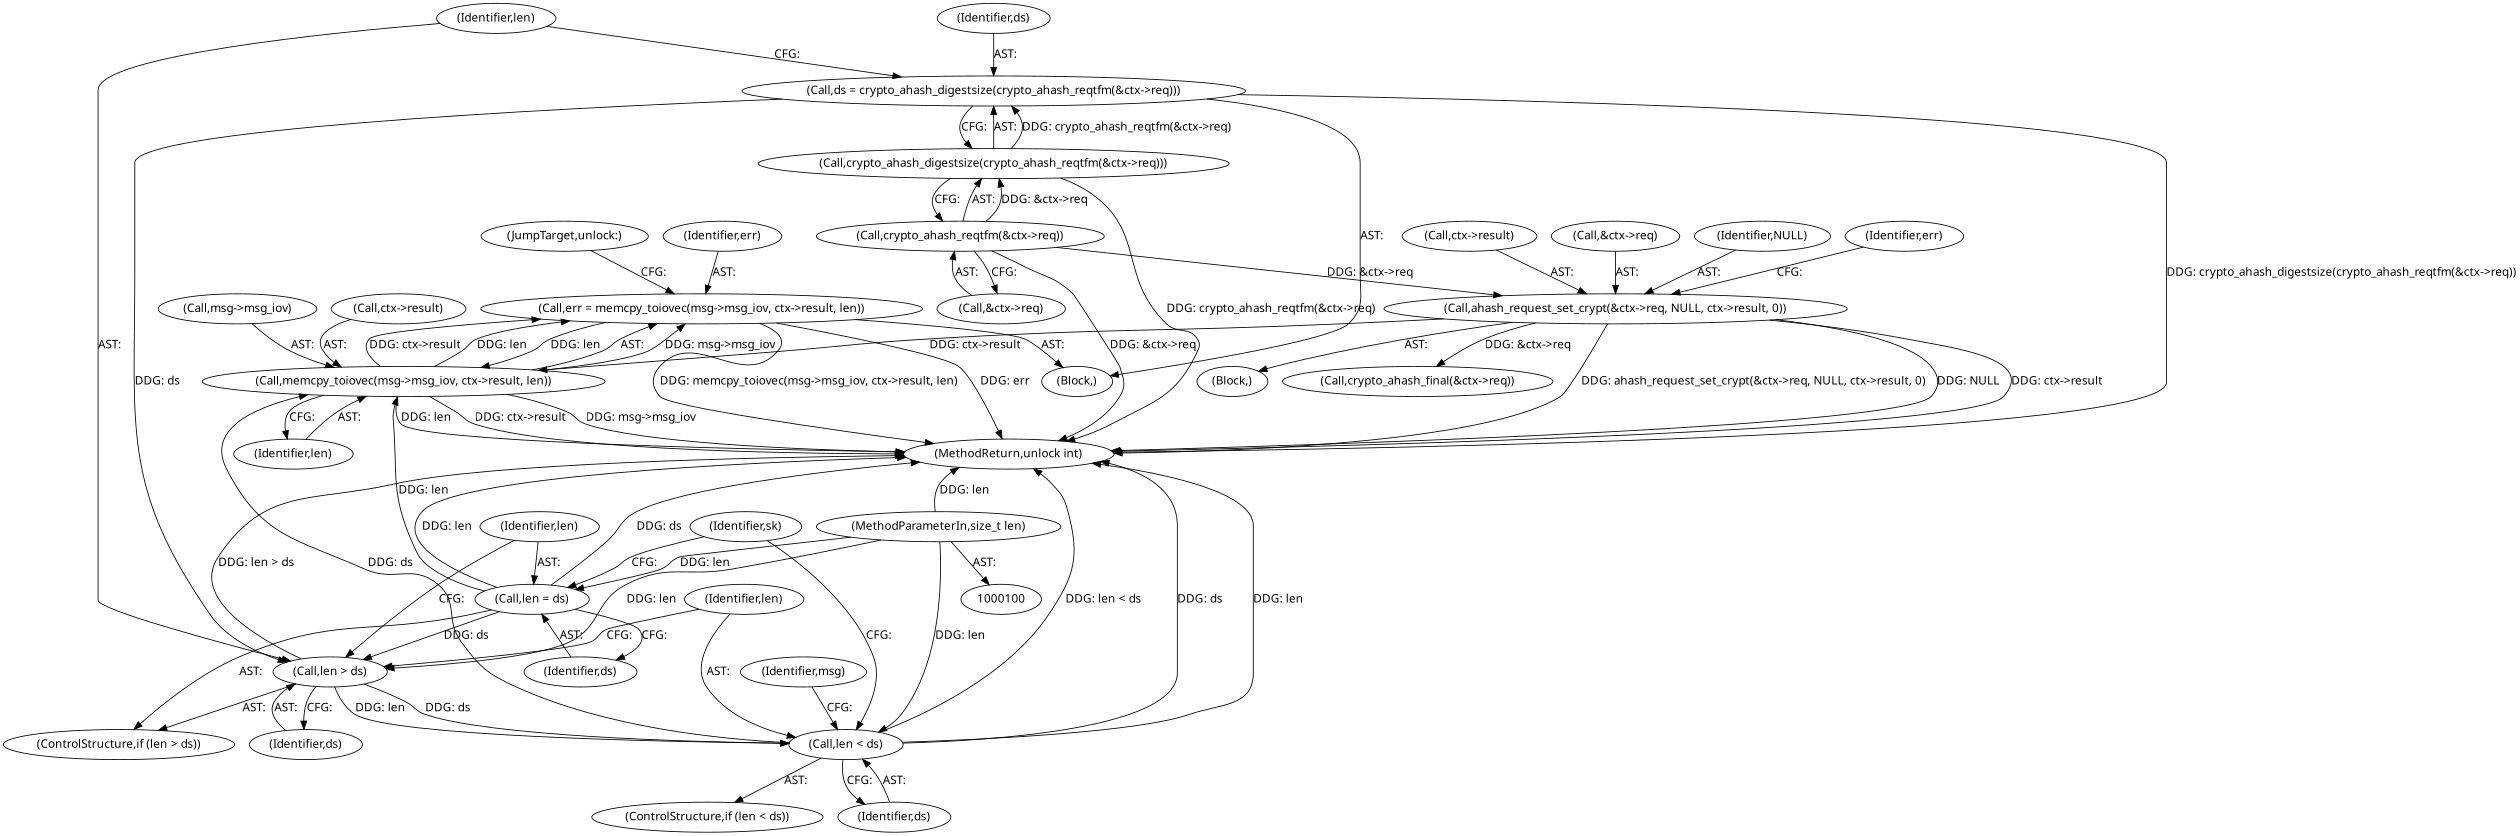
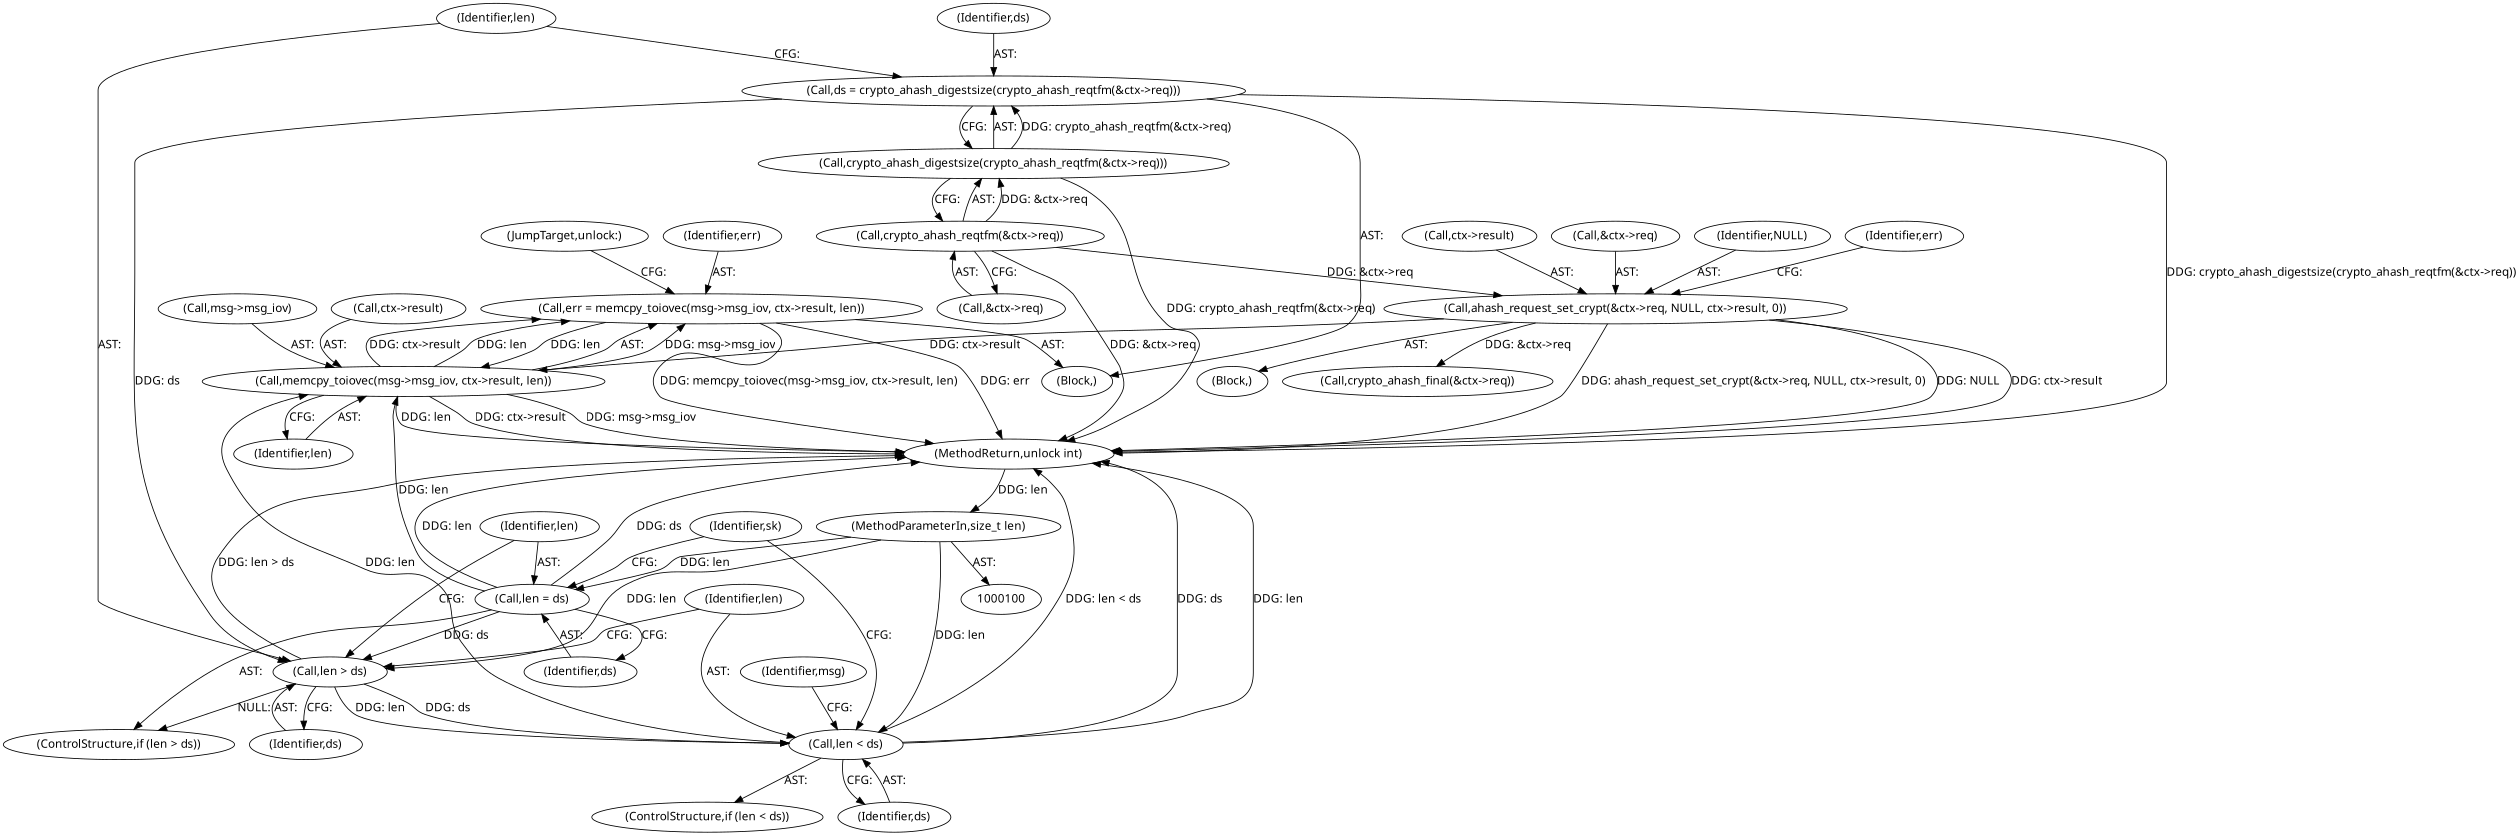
edge "(MethodParameterIn,size_t len)" -> "(MethodReturn,unlock int)": reversed
edge "(Call,len < ds)" -> "(Call,memcpy_toiovec(msg->msg_iov, ctx->result, len))": label "DDG: ds" -> "DDG: len"
edge "(Call,len > ds)" -> "(ControlStructure,if (len > ds))": label "AST: " -> "NULL: "
